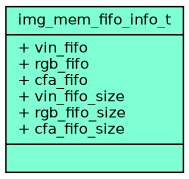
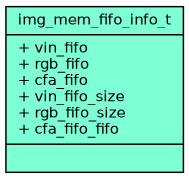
node "img_mem_fifo_info_t": text "+ cfa_fifo_size" -> "+ cfa_fifo_fifo"
